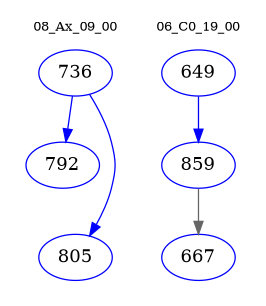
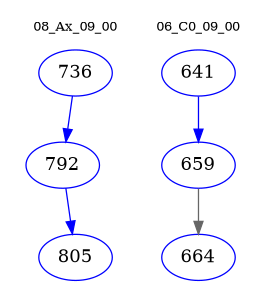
cluster "06_C0_19_00": label "06_C0_19_00" -> "06_C0_09_00"
node "649": label "649" -> "641"
edge "736" -> "805": now "792" -> "805"
node "859": label "859" -> "659"
node "667": label "667" -> "664"
